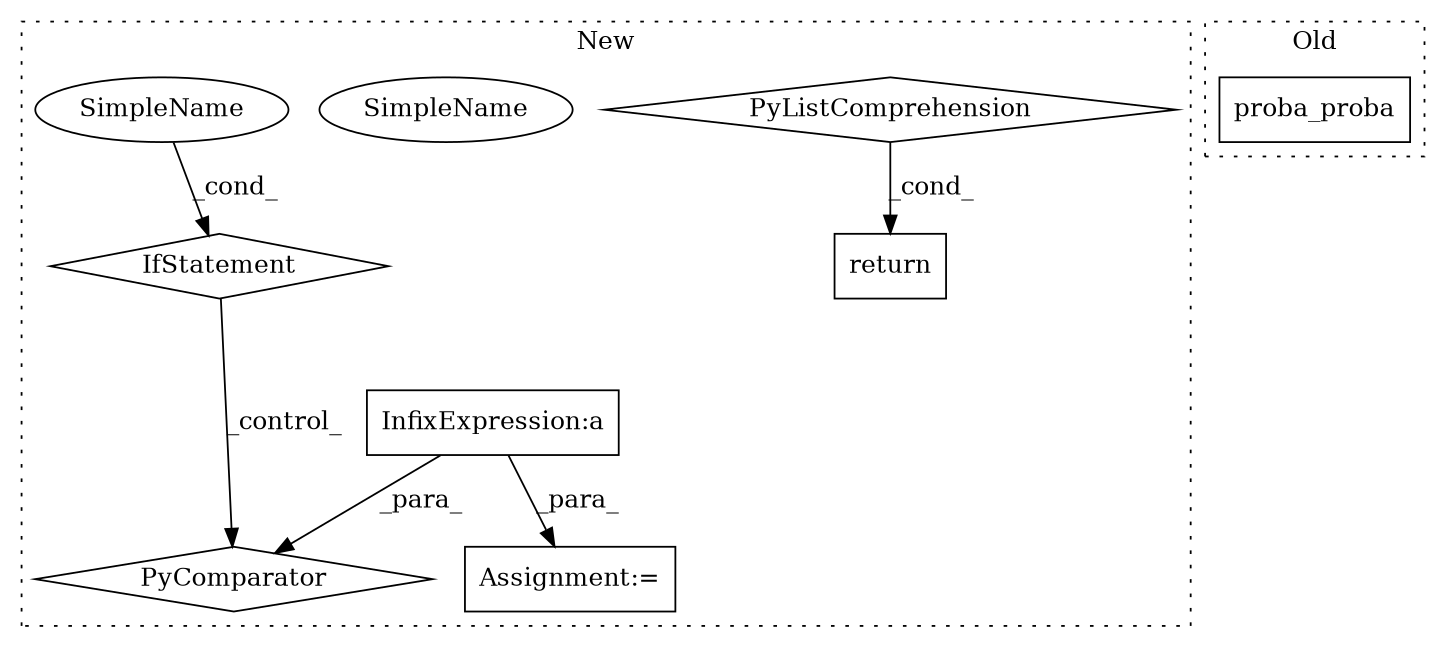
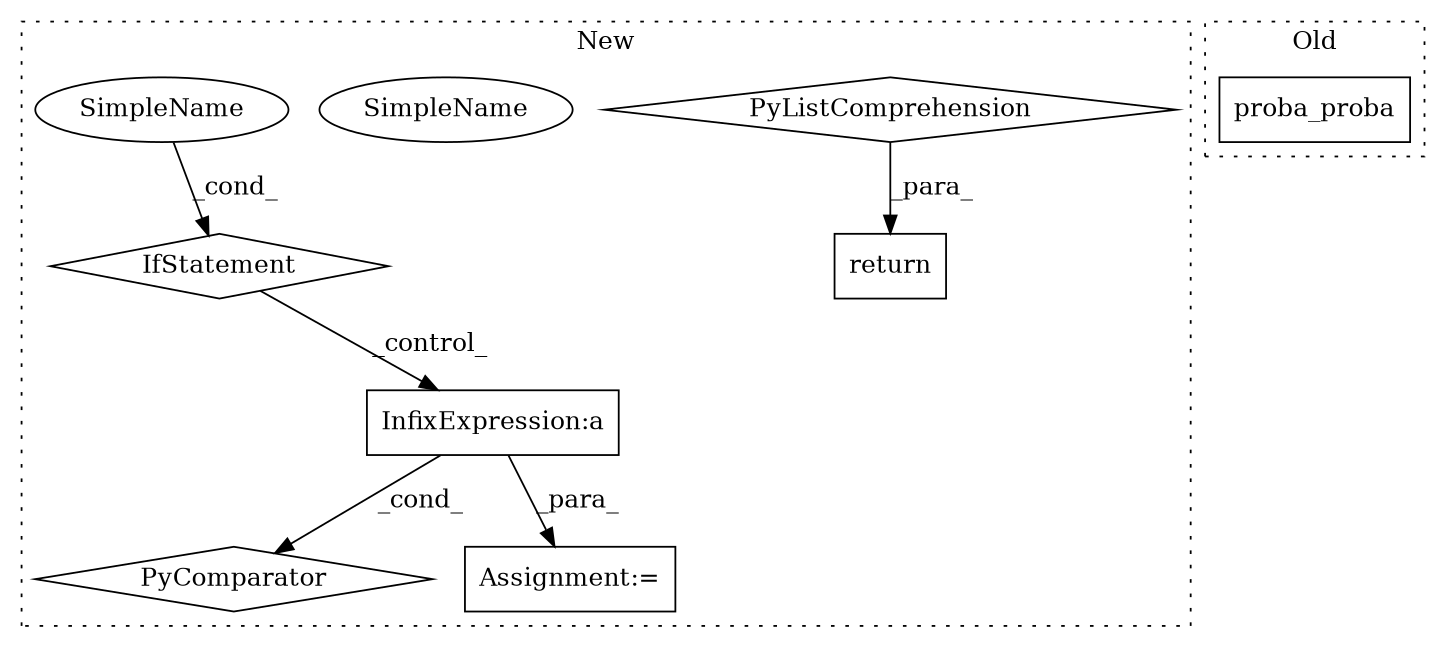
edge "PyListComprehension" -> "return": label "_cond_" -> "_para_"
edge "IfStatement" -> "PyComparator": now "IfStatement" -> "InfixExpression:a"
edge "InfixExpression:a" -> "PyComparator": label "_para_" -> "_cond_"
